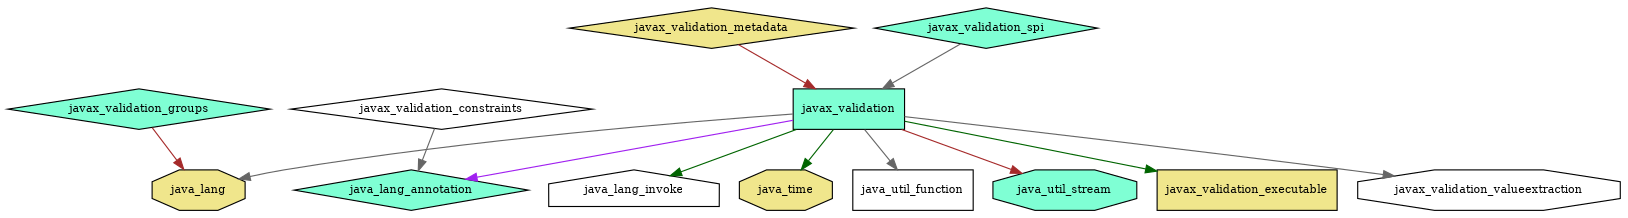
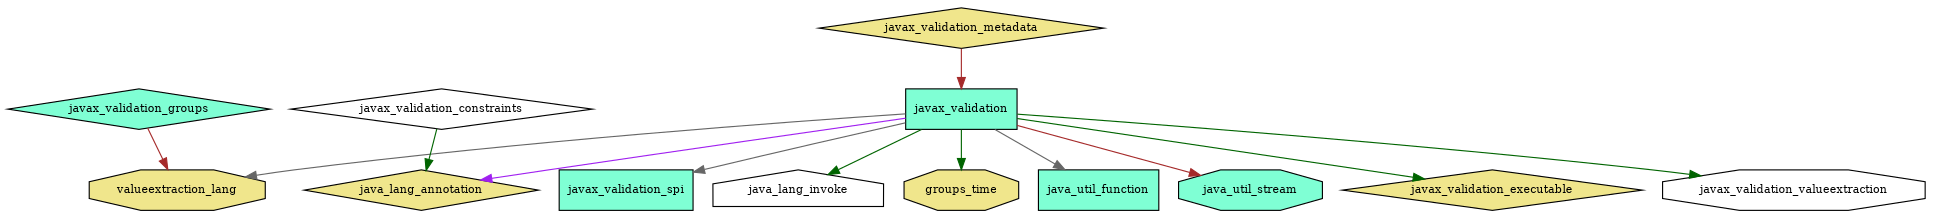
node "javax_validation_spi": shape diamond -> box
edge "javax_validation_spi" -> "javax_validation": reversed
edge "javax_validation_constraints" -> "java_lang_annotation": color gray40 -> darkgreen
edge "javax_validation" -> "javax_validation_valueextraction": color gray40 -> darkgreen
node "java_lang": label "java_lang" -> "valueextraction_lang"
node "java_lang_annotation": fillcolor aquamarine -> khaki
node "java_time": label "java_time" -> "groups_time"
node "java_util_function": fillcolor white -> aquamarine
node "javax_validation_executable": shape box -> diamond
